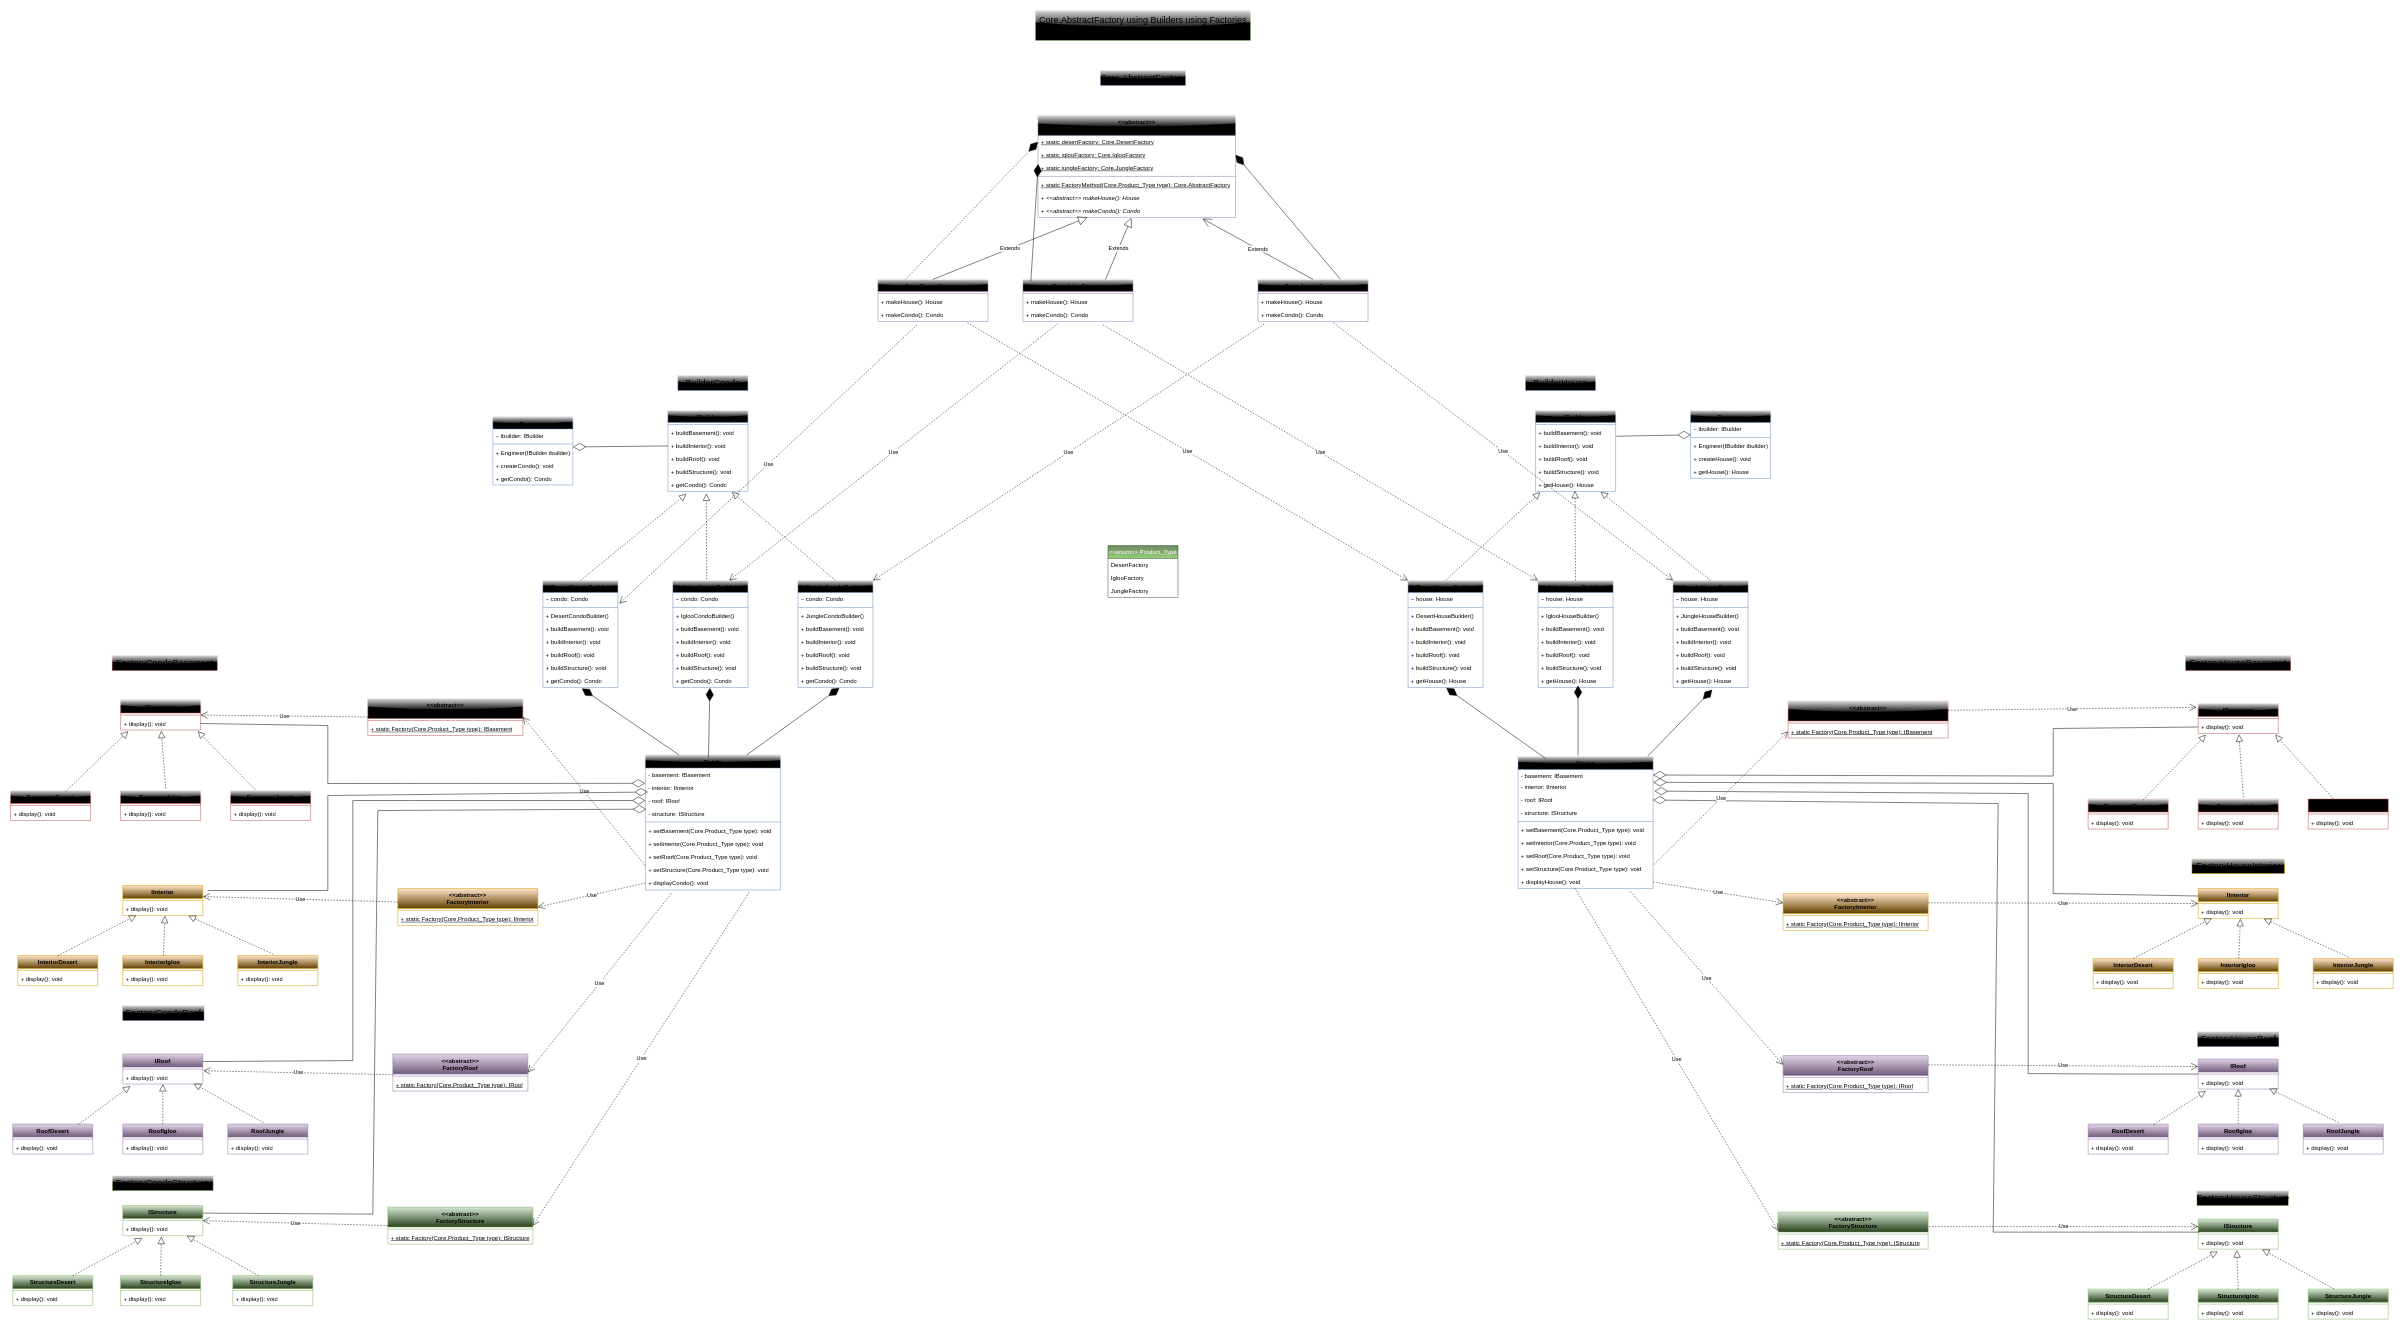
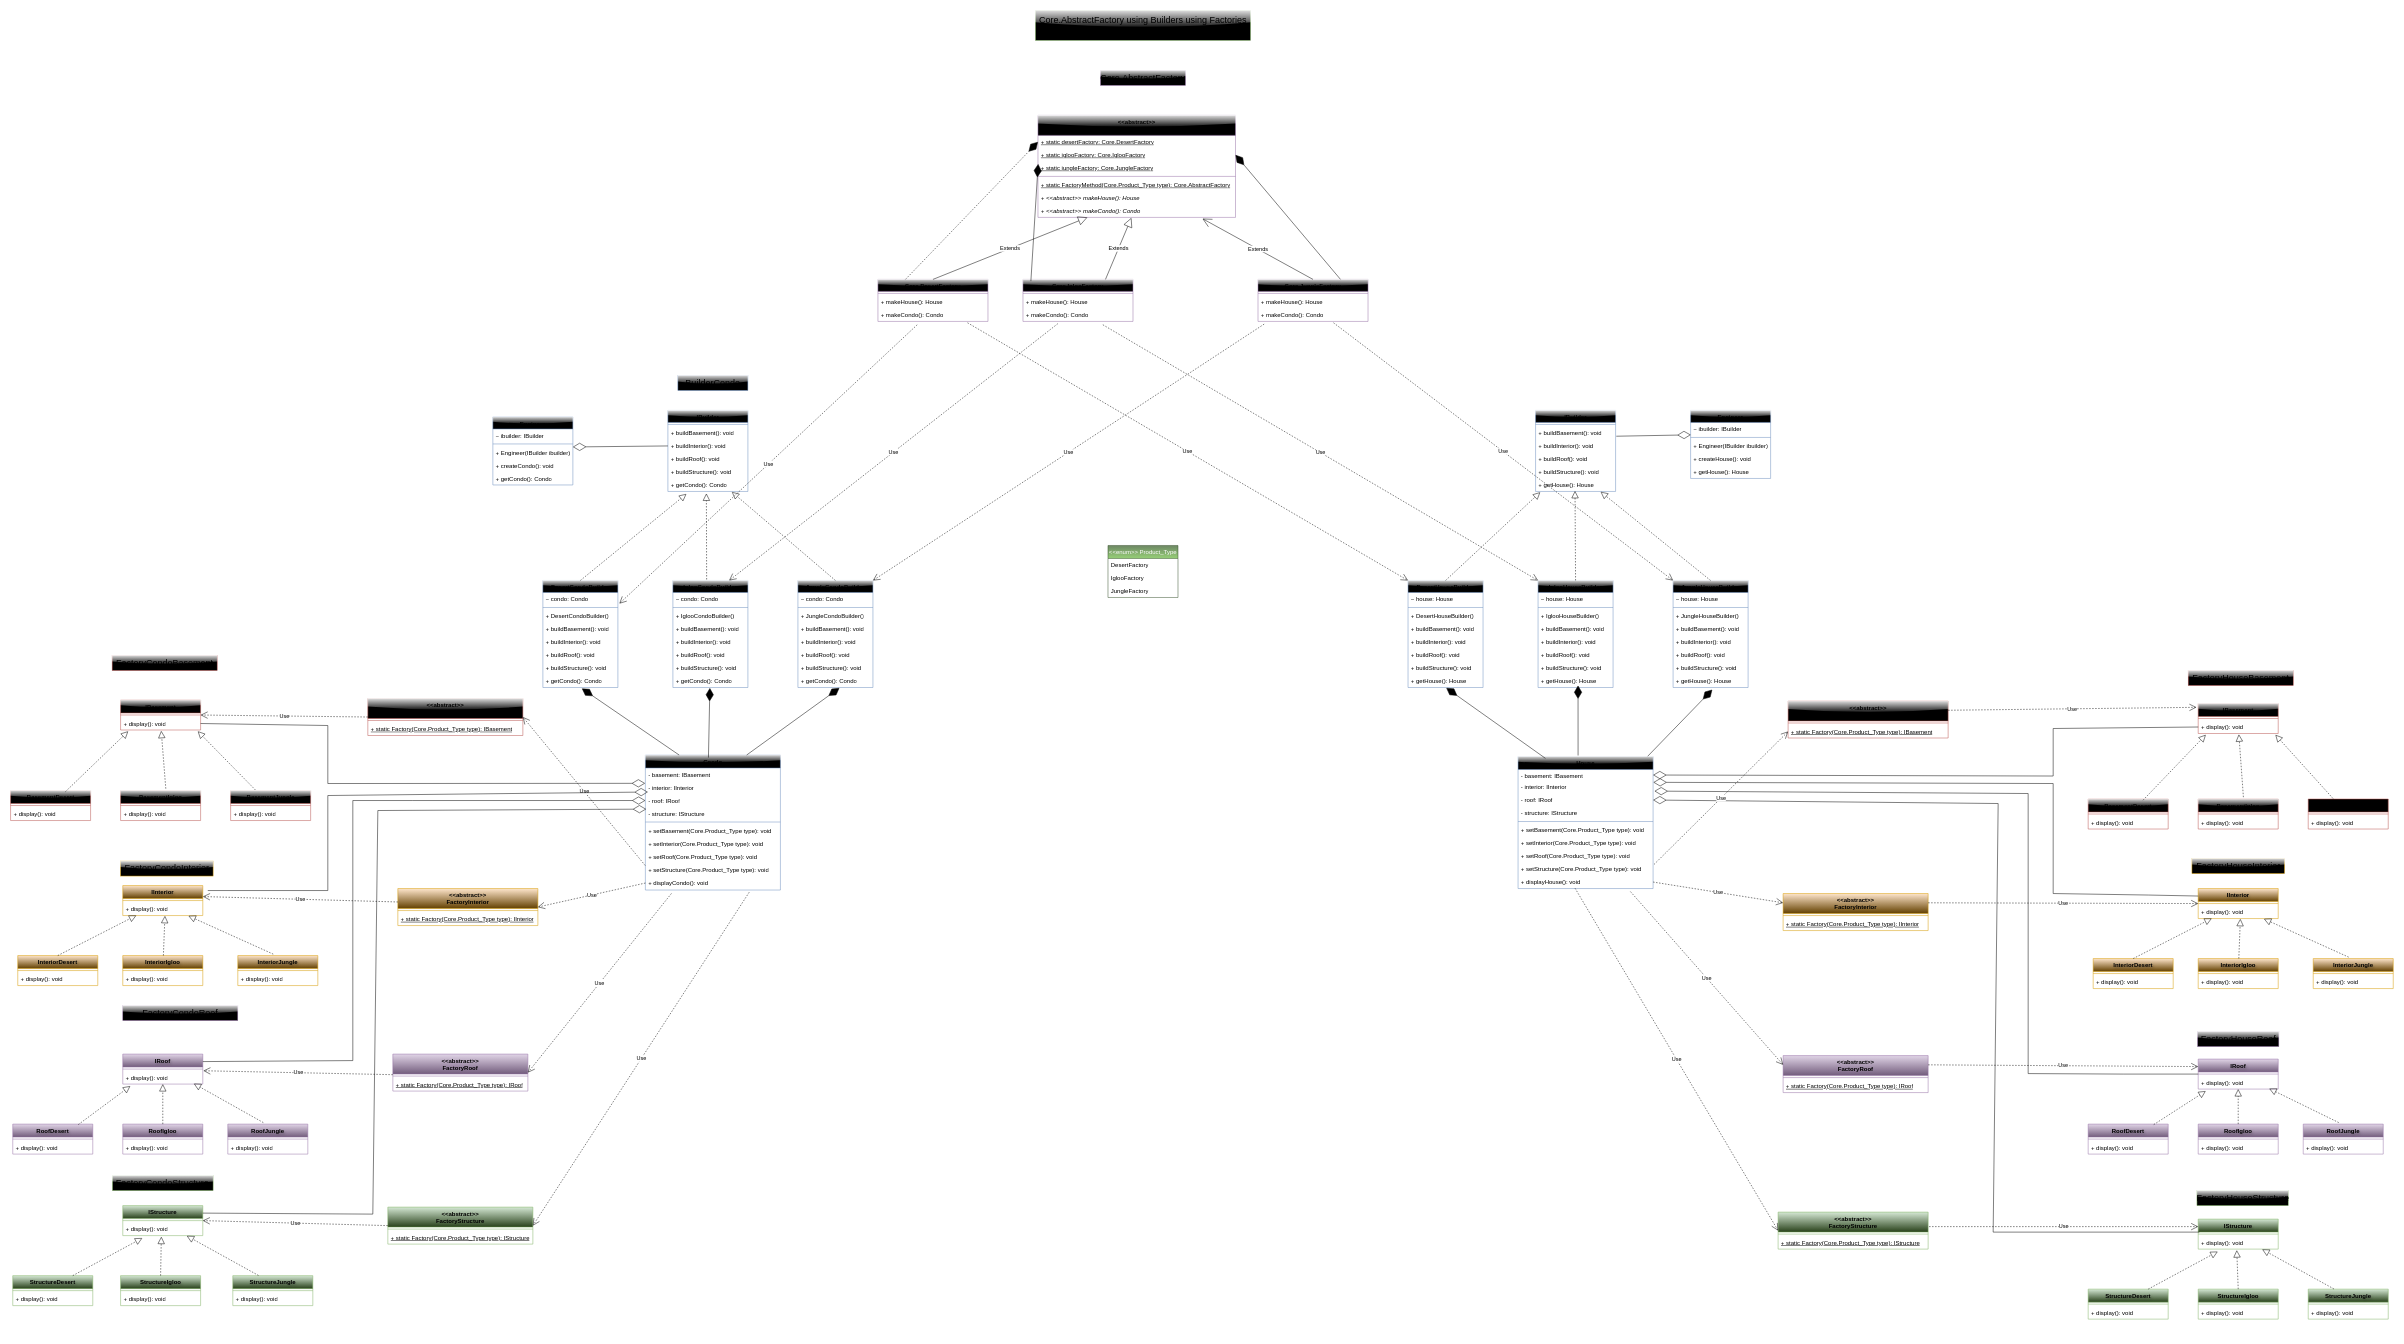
node "BuilderHouse": removed
node "FactoryHouseBasement": moved (2238, 663) -> (2240, 678)
node "FactoryCondoInterior": added
node "FactoryCondoRoof": size 81x15 -> 115x15
